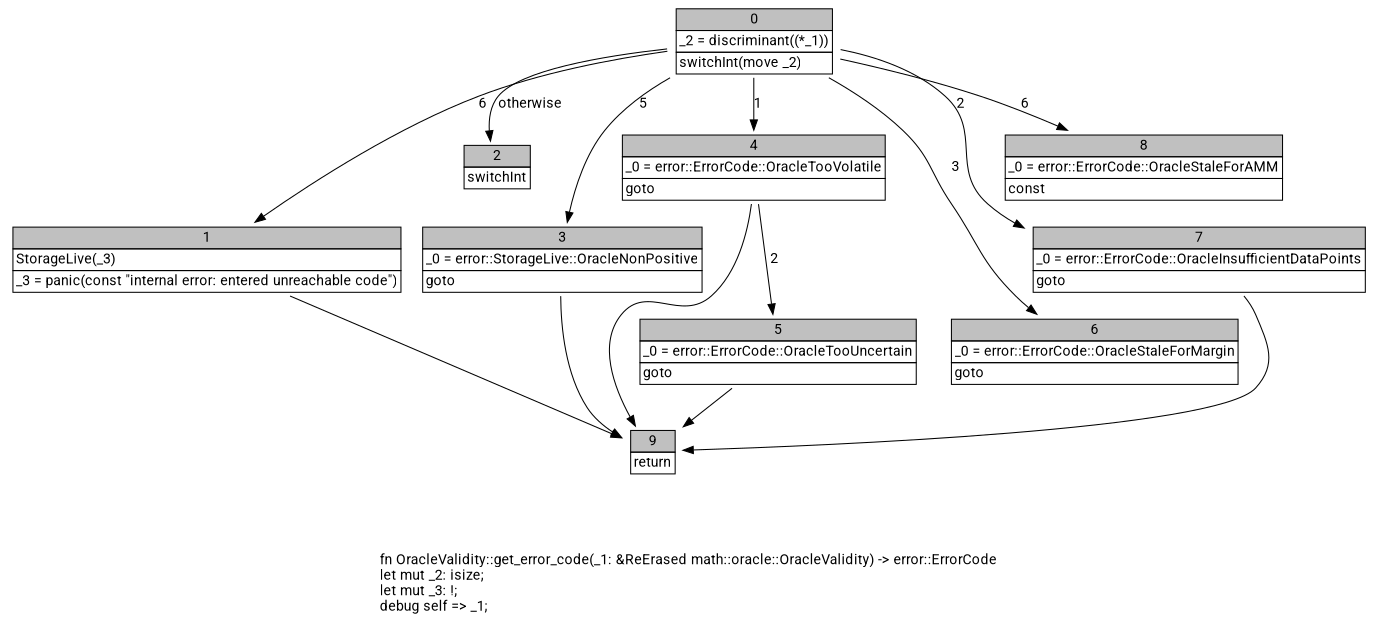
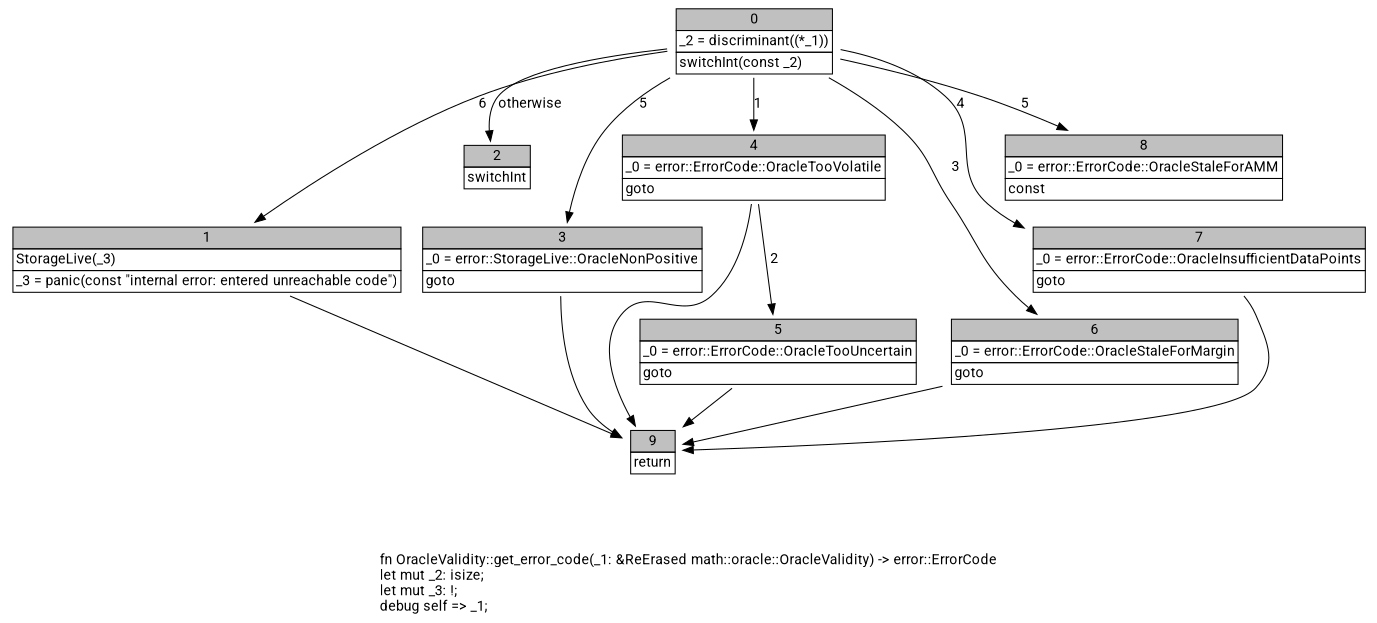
node "0": text "switchInt(move _2)" -> "switchInt(const _2)"
edge "0" -> "7": label "2" -> "4"
edge "0" -> "8": label "6" -> "5"
edge "6" -> "9": added
